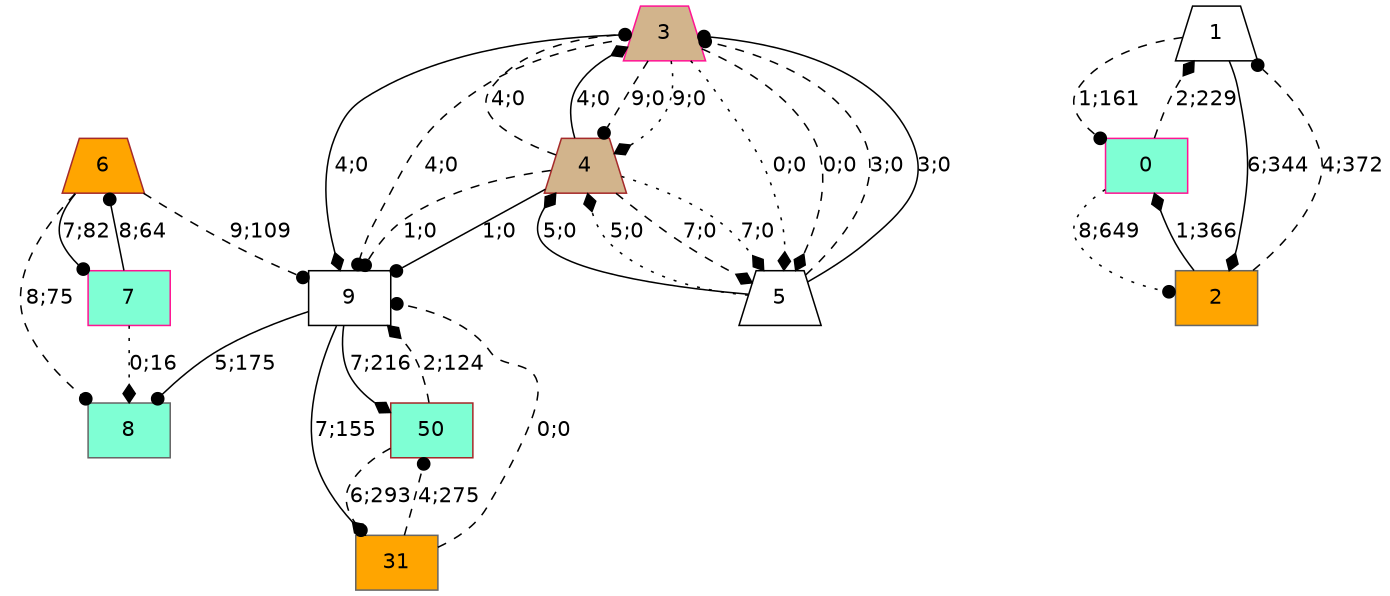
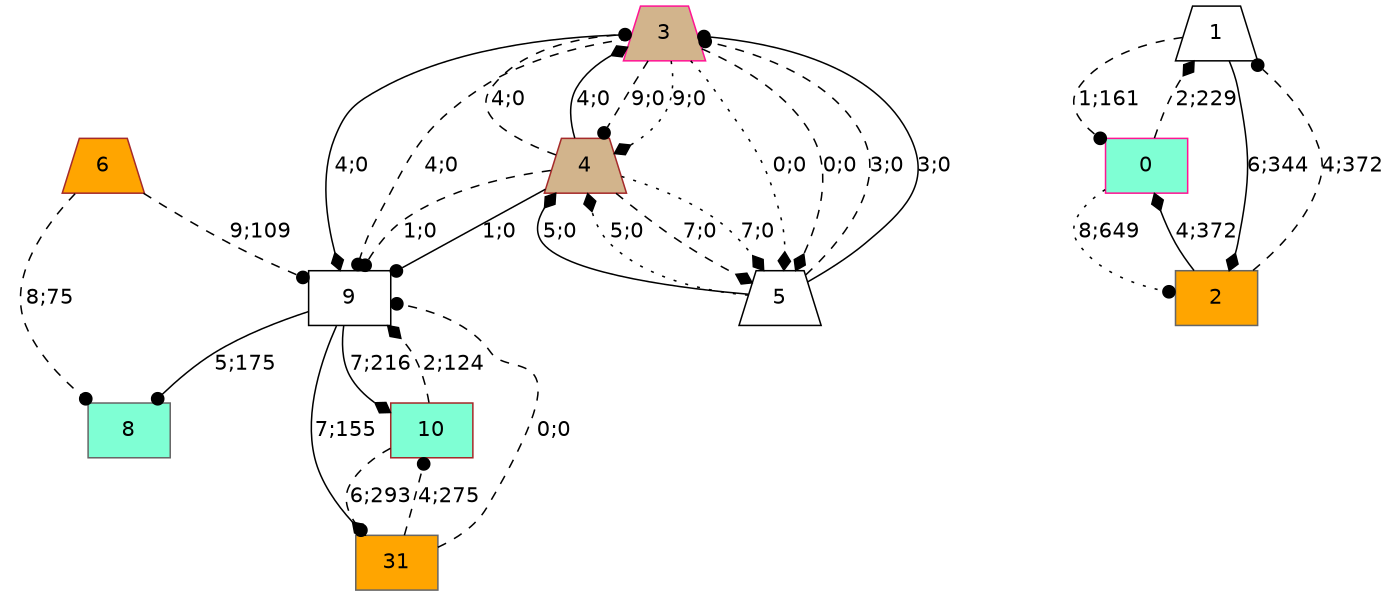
edge "2" -> "0": label "1;366" -> "4;372"
node "7": removed
node "50": label "50" -> "10"
